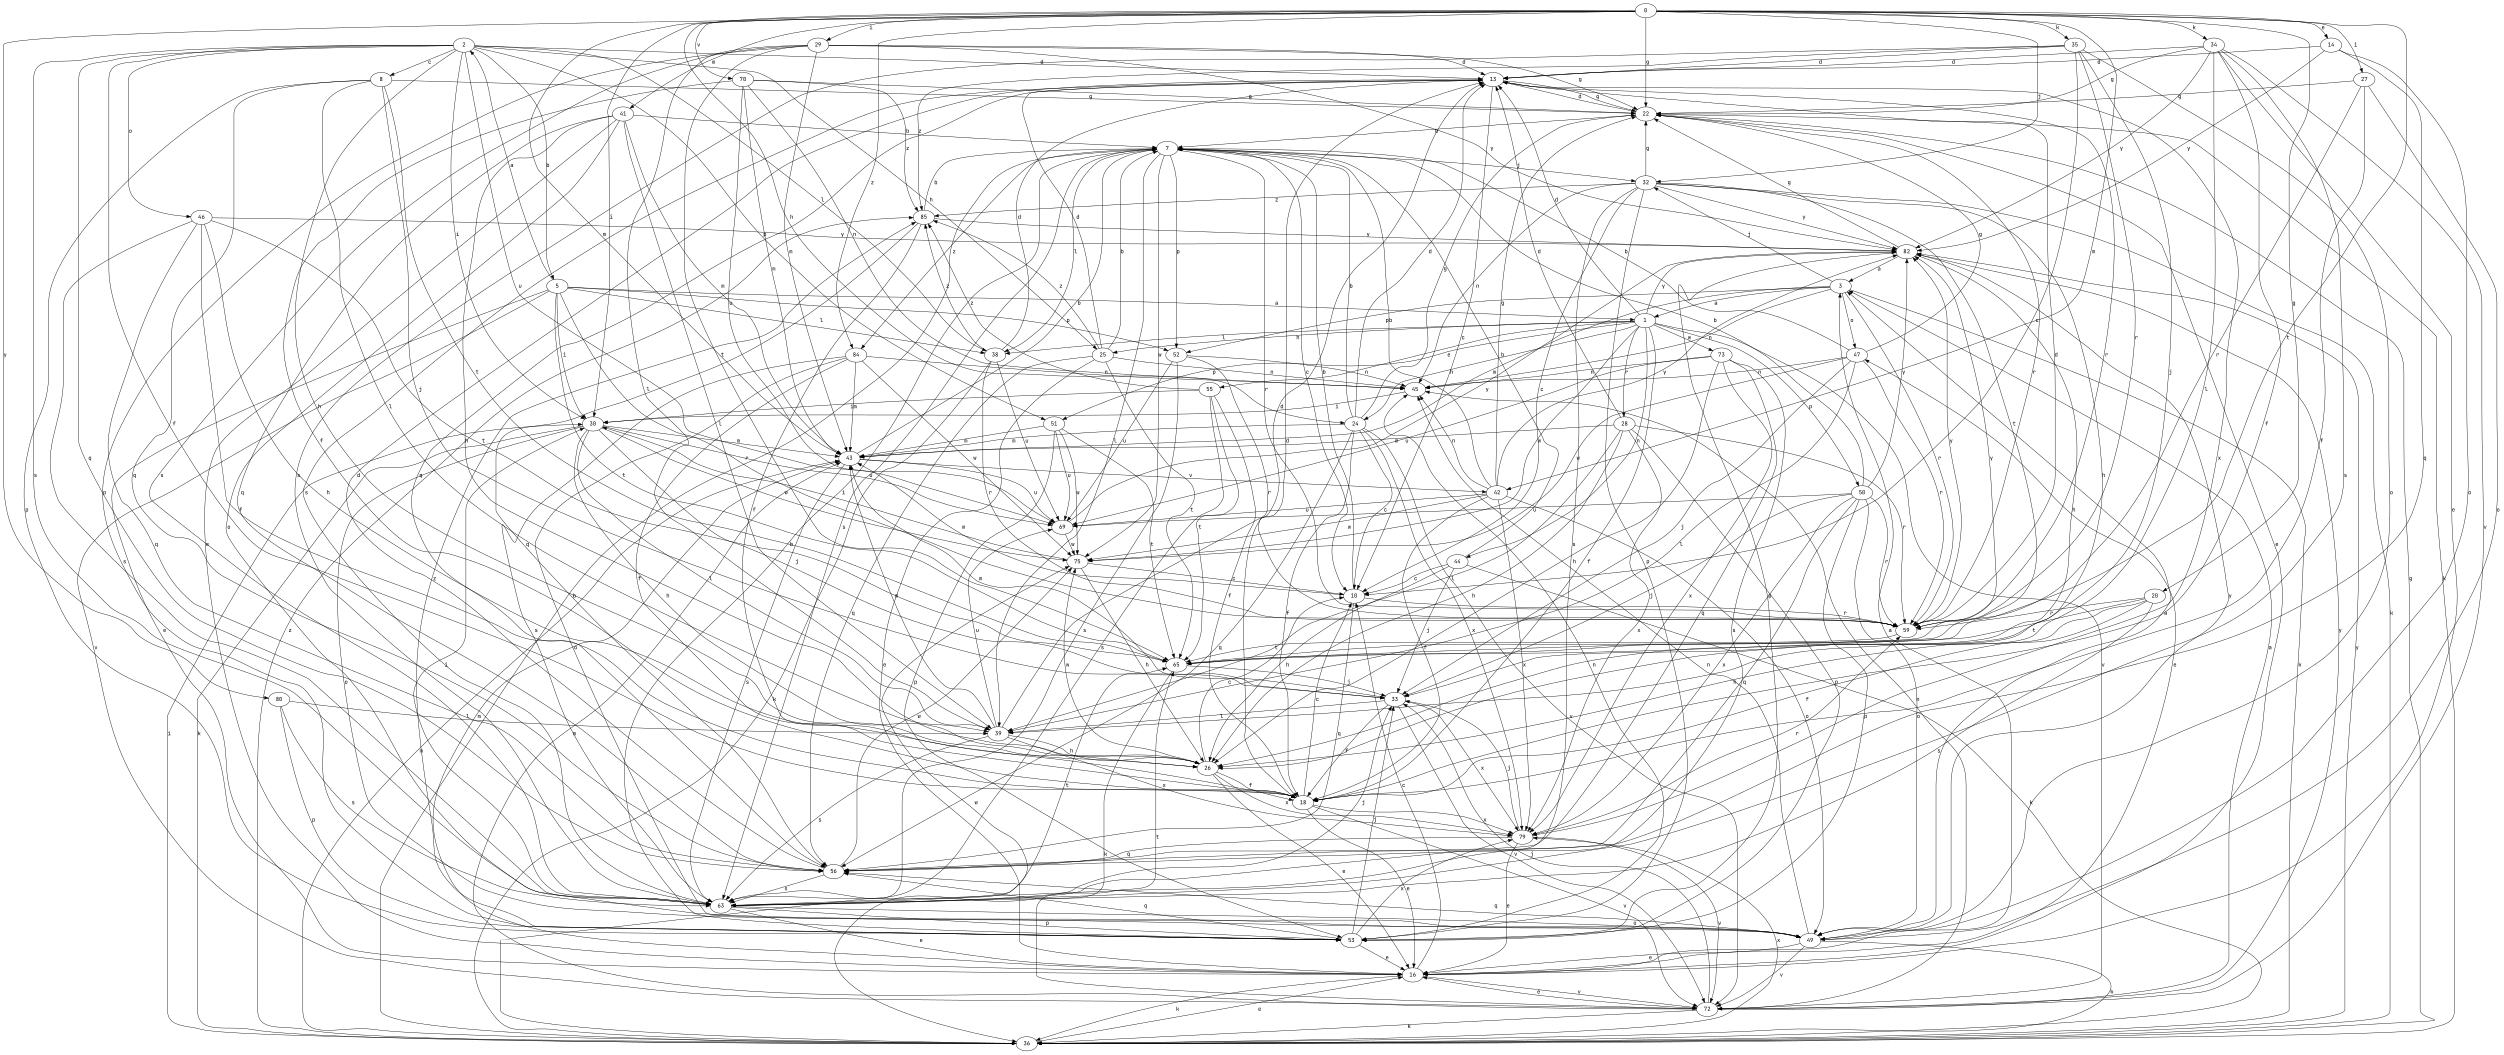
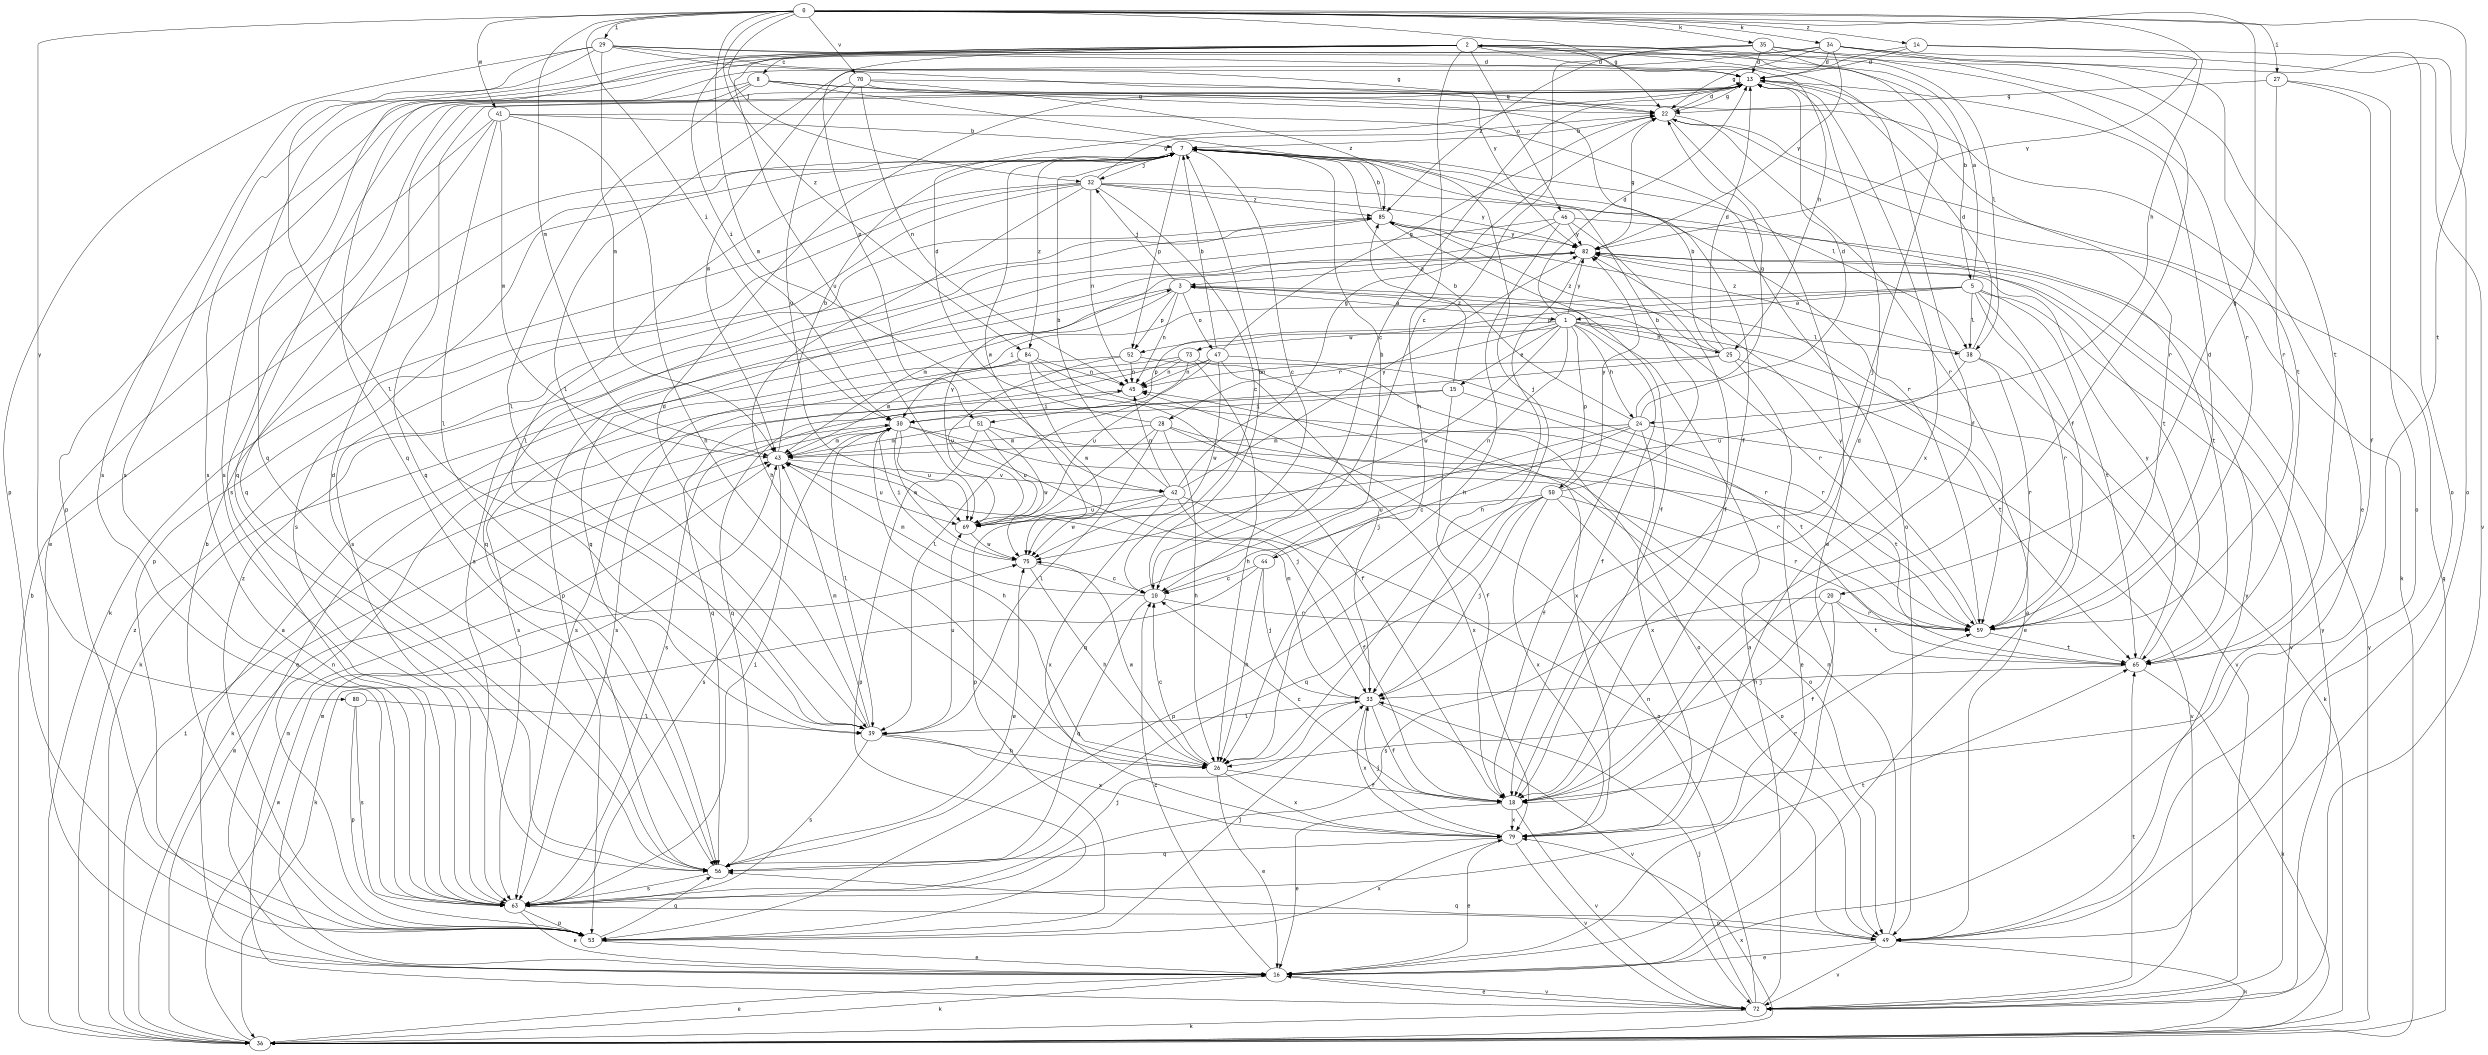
edge "0" -> "14": label "e" -> "z"
node "55": label "55" -> "15"
edge "16" -> "47": reversed
